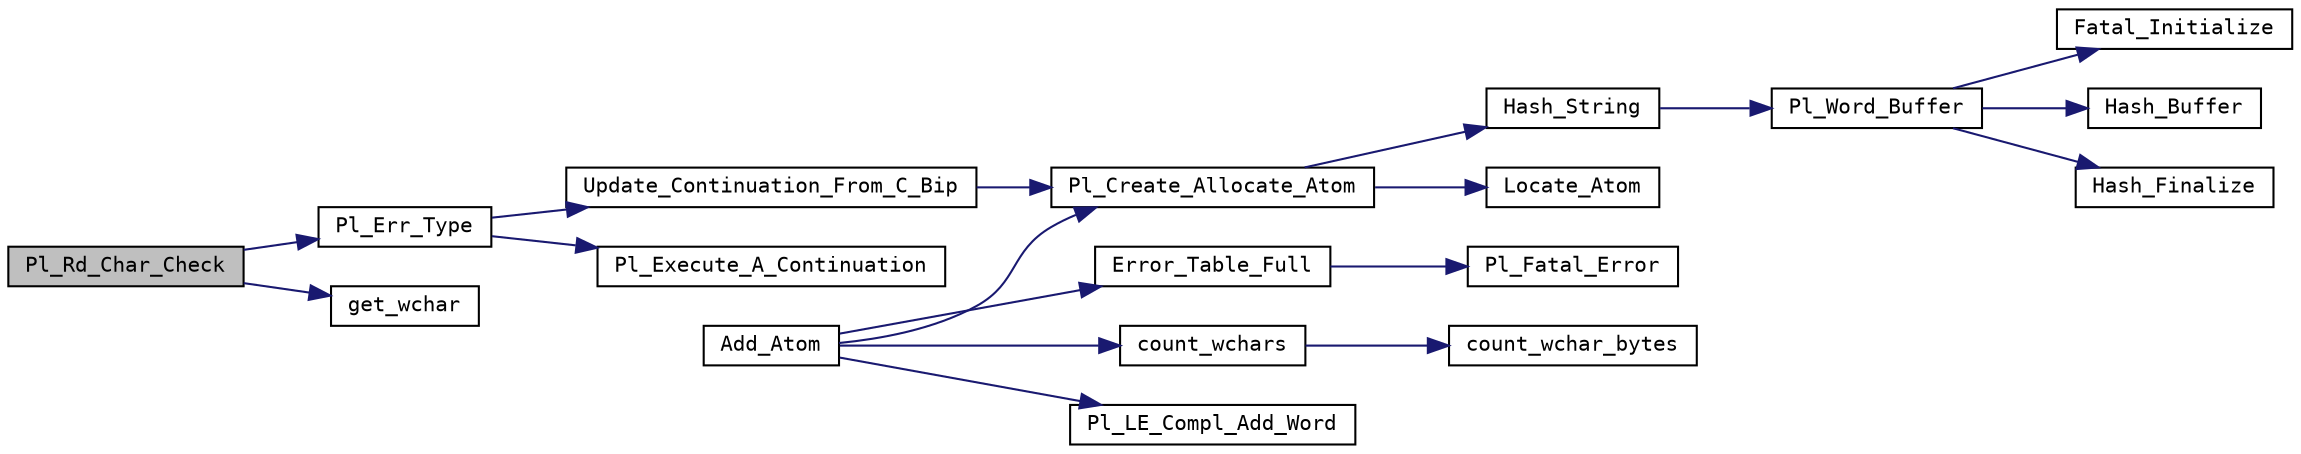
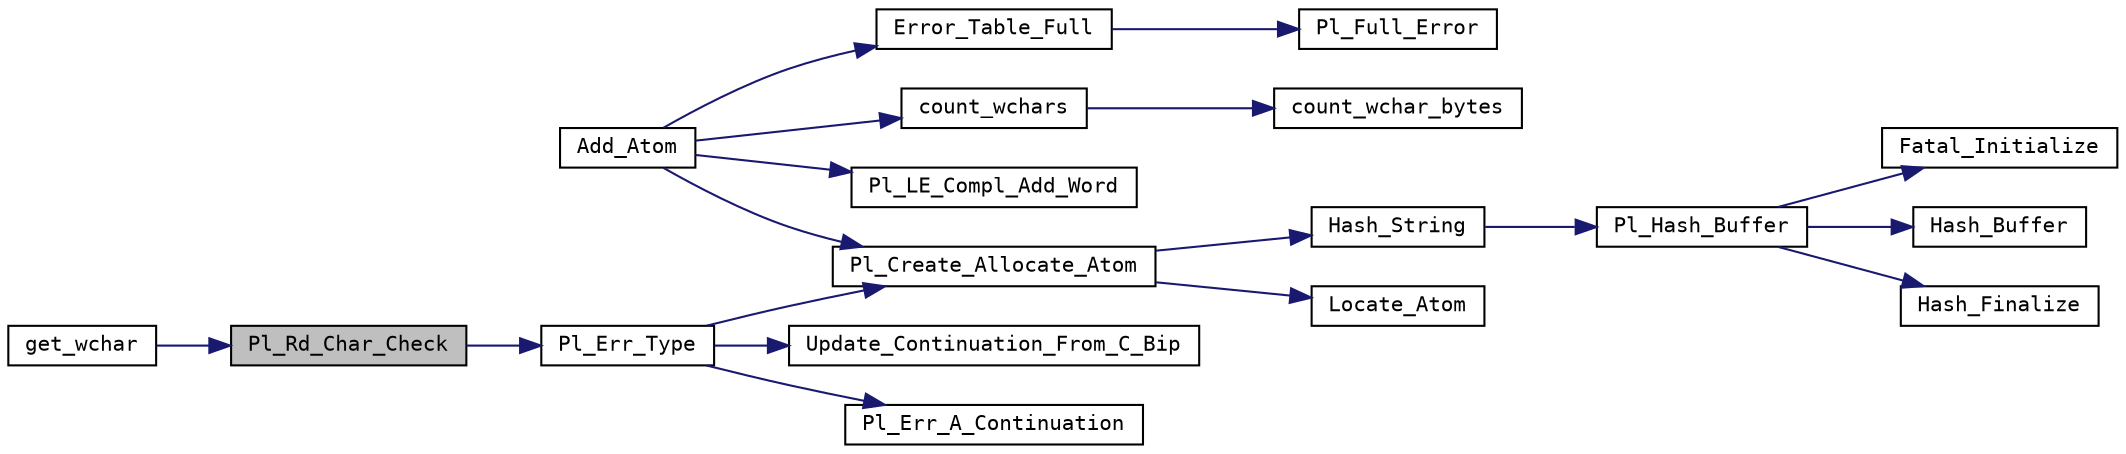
node "Pl_Word_Buffer": label "Pl_Word_Buffer" -> "Pl_Hash_Buffer"
edge "Update_Continuation_From_C_Bip" -> "Pl_Create_Allocate_Atom": now "Pl_Err_Type" -> "Pl_Create_Allocate_Atom"
node "Pl_Execute_A_Continuation": label "Pl_Execute_A_Continuation" -> "Pl_Err_A_Continuation"
node "Pl_Fatal_Error": label "Pl_Fatal_Error" -> "Pl_Full_Error"
edge "Pl_Rd_Char_Check" -> "get_wchar": reversed
